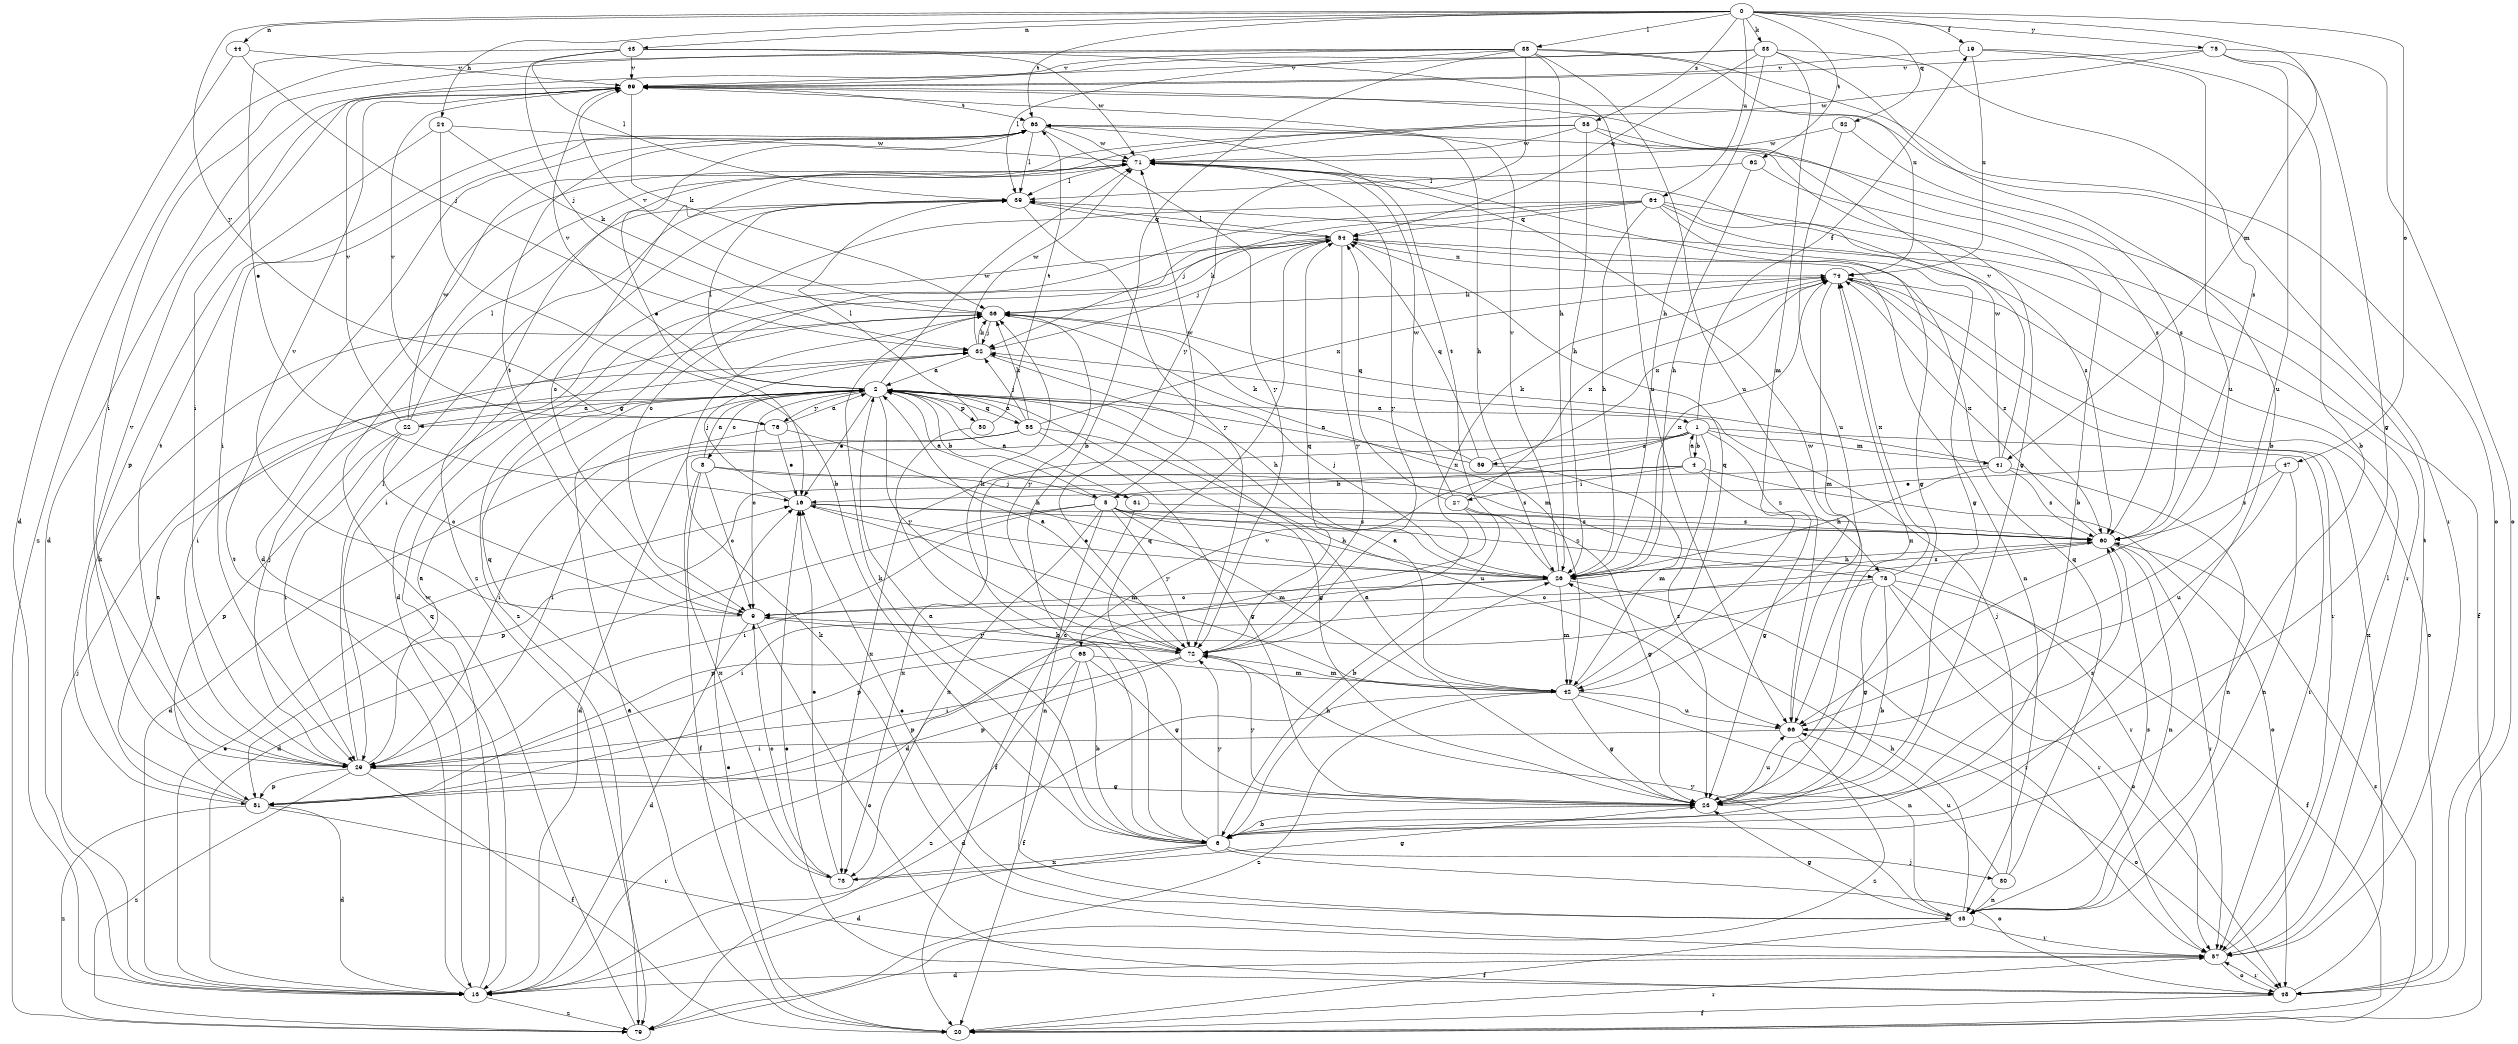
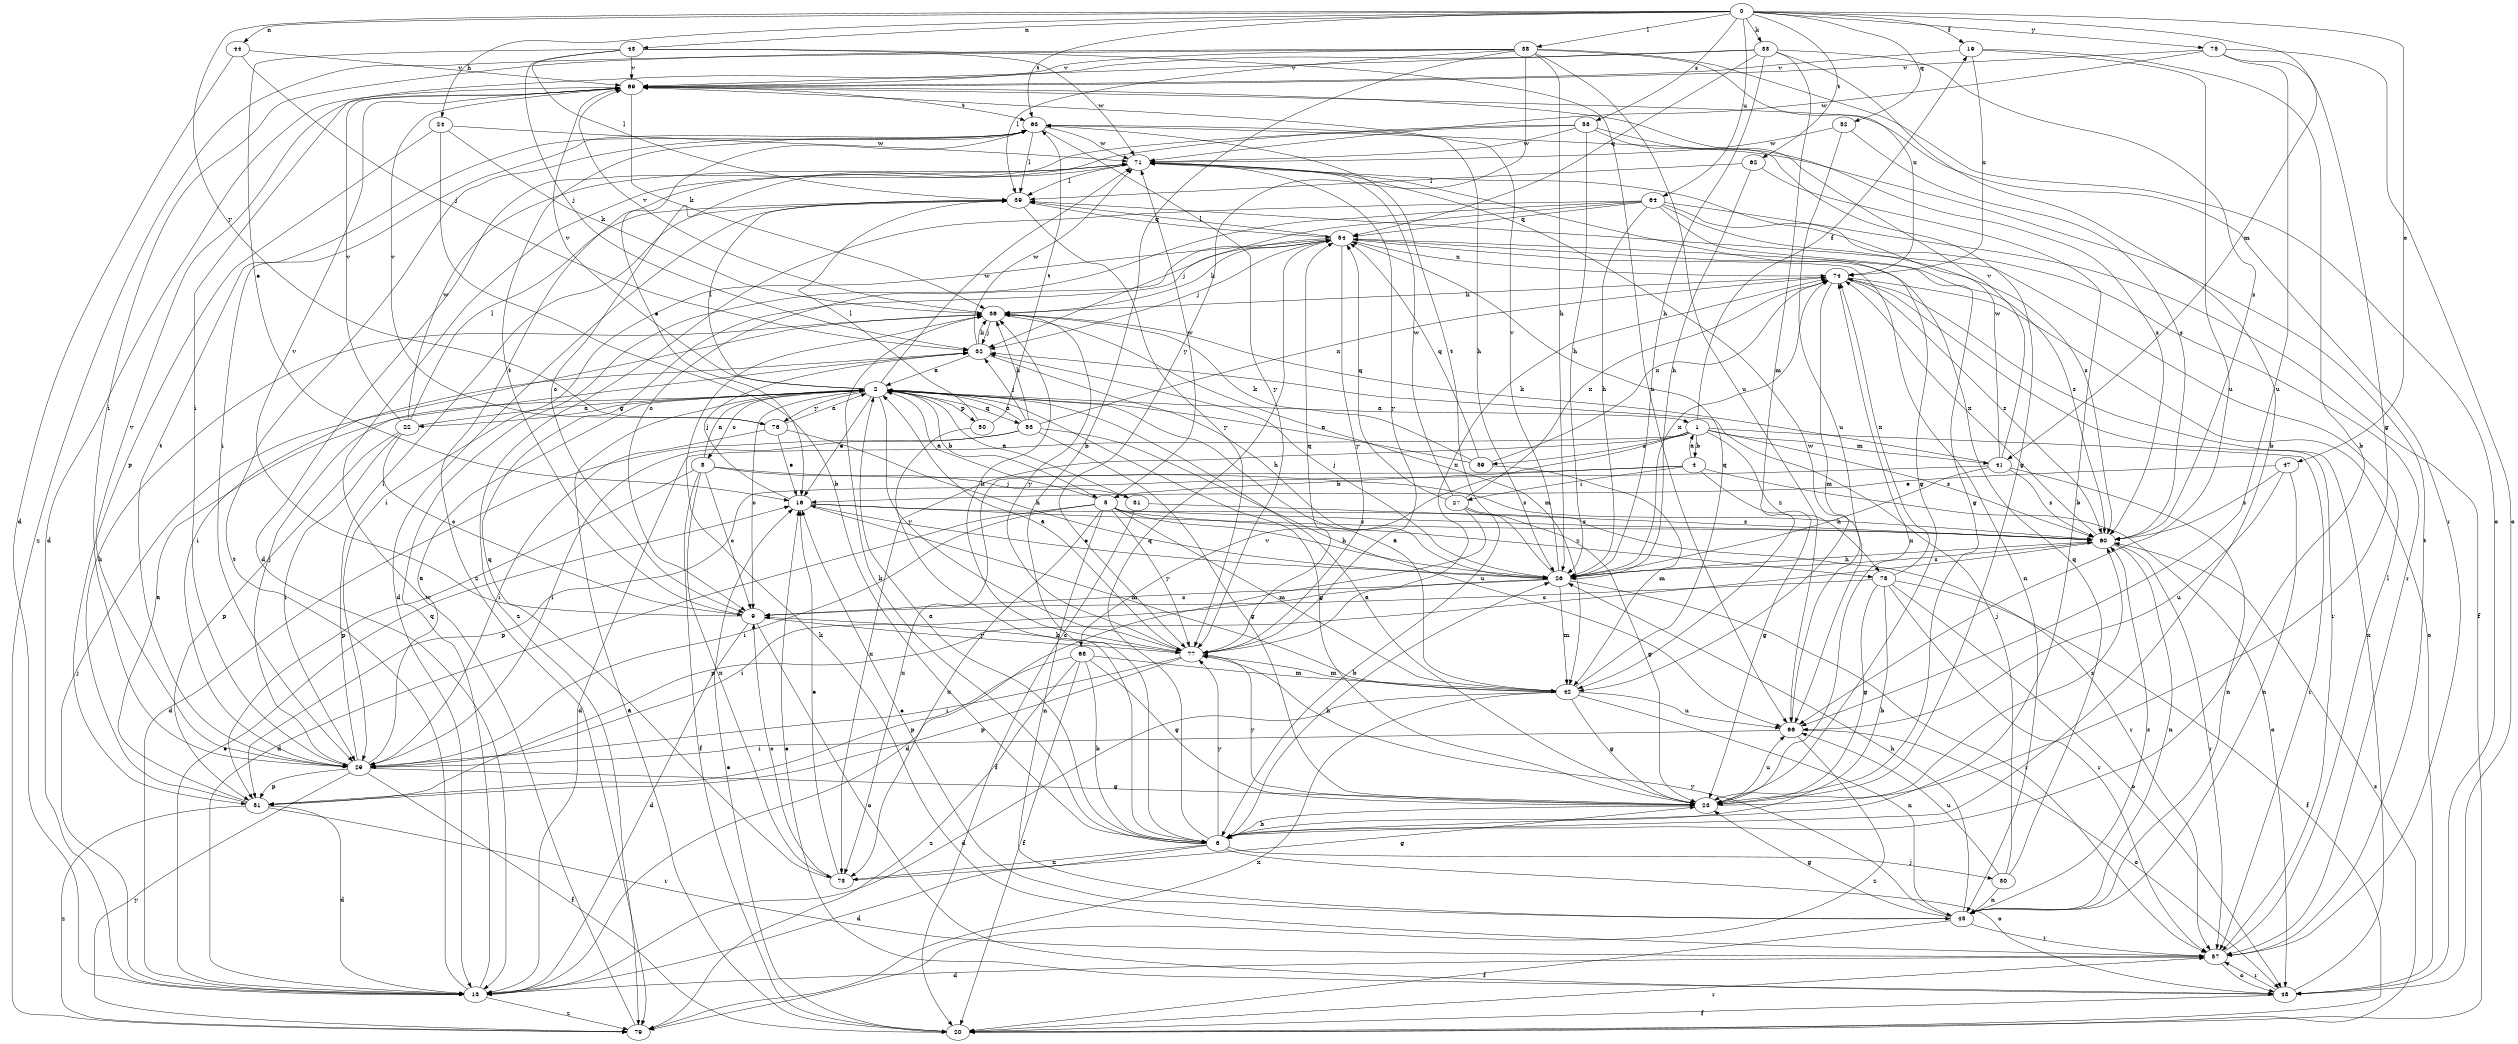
edge "54" -> "60": added, label "s"
edge "1" -> "23": now "1" -> "60"
edge "78" -> "51": now "8" -> "51"
node "72": label "72" -> "77"
edge "42" -> "79": label "z" -> "x"
edge "29" -> "79": label "z" -> "y"
